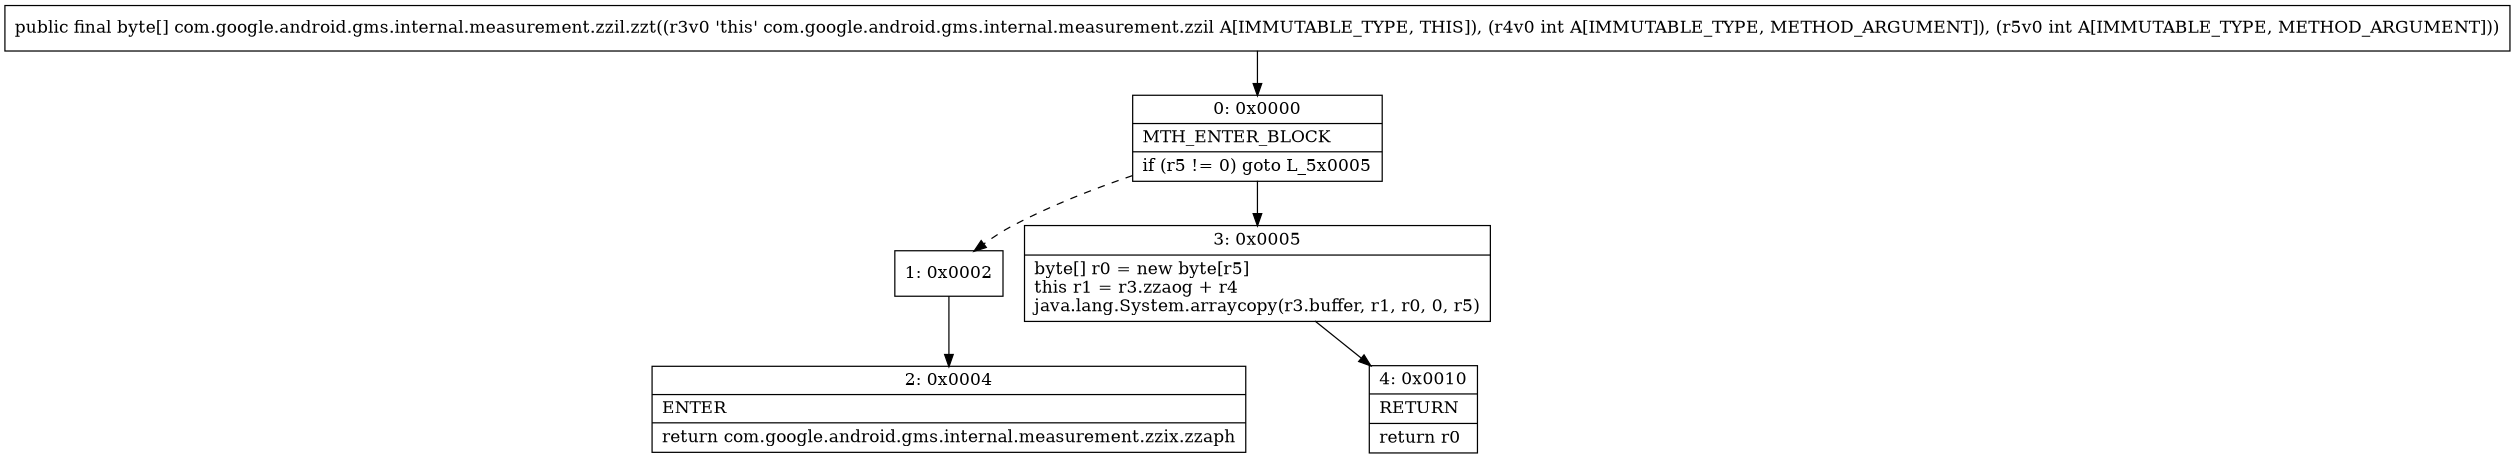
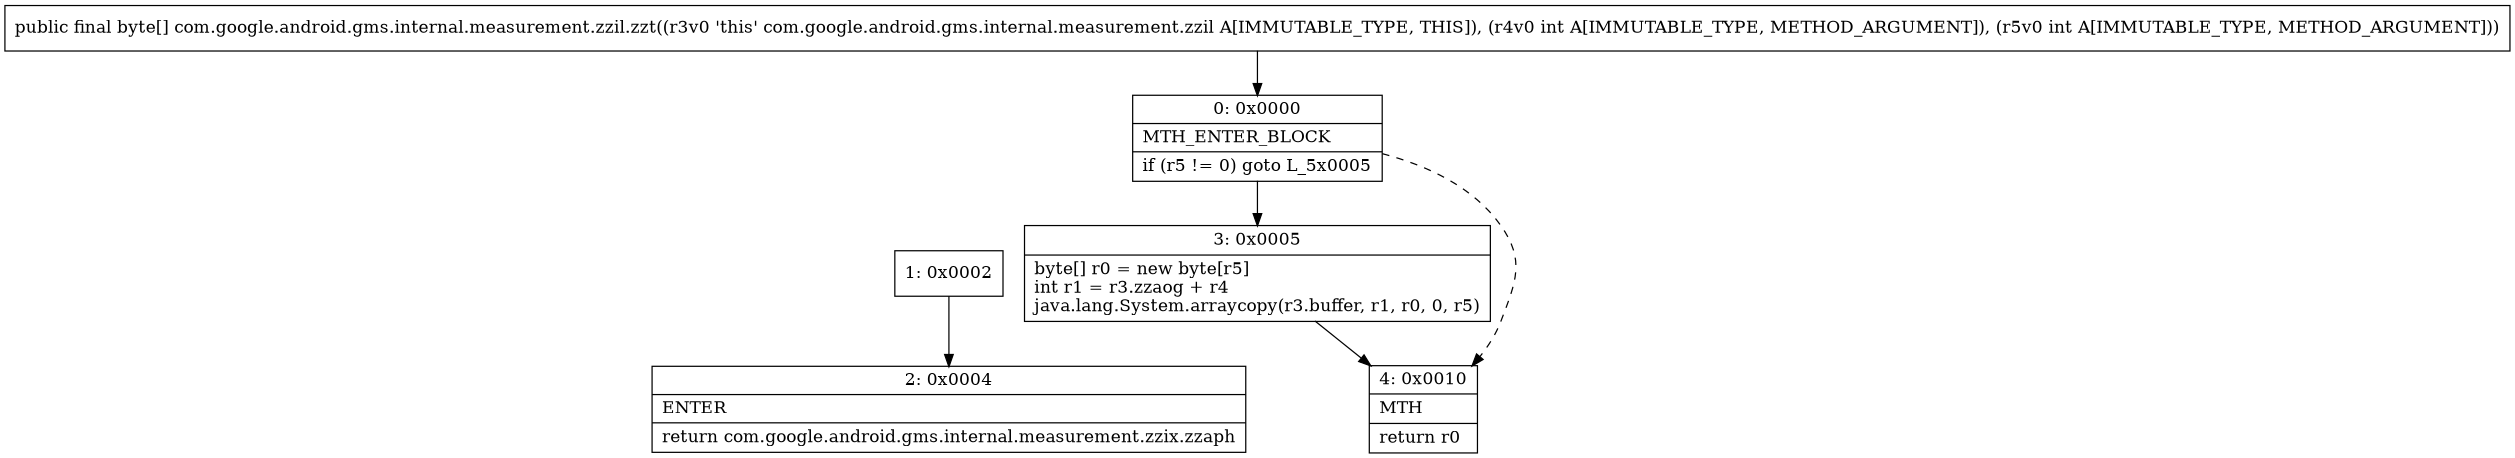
edge "0: 0x0000" -> "1: 0x0002": now "0: 0x0000" -> "4: 0x0010"
node "3: 0x0005": text "this r1 = r3.zzaog + r4" -> "int r1 = r3.zzaog + r4"
node "4: 0x0010": text "RETURN" -> "MTH"
